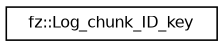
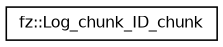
node "fz::Log_chunk_ID_key": label "fz::Log_chunk_ID_key" -> "fz::Log_chunk_ID_chunk"
